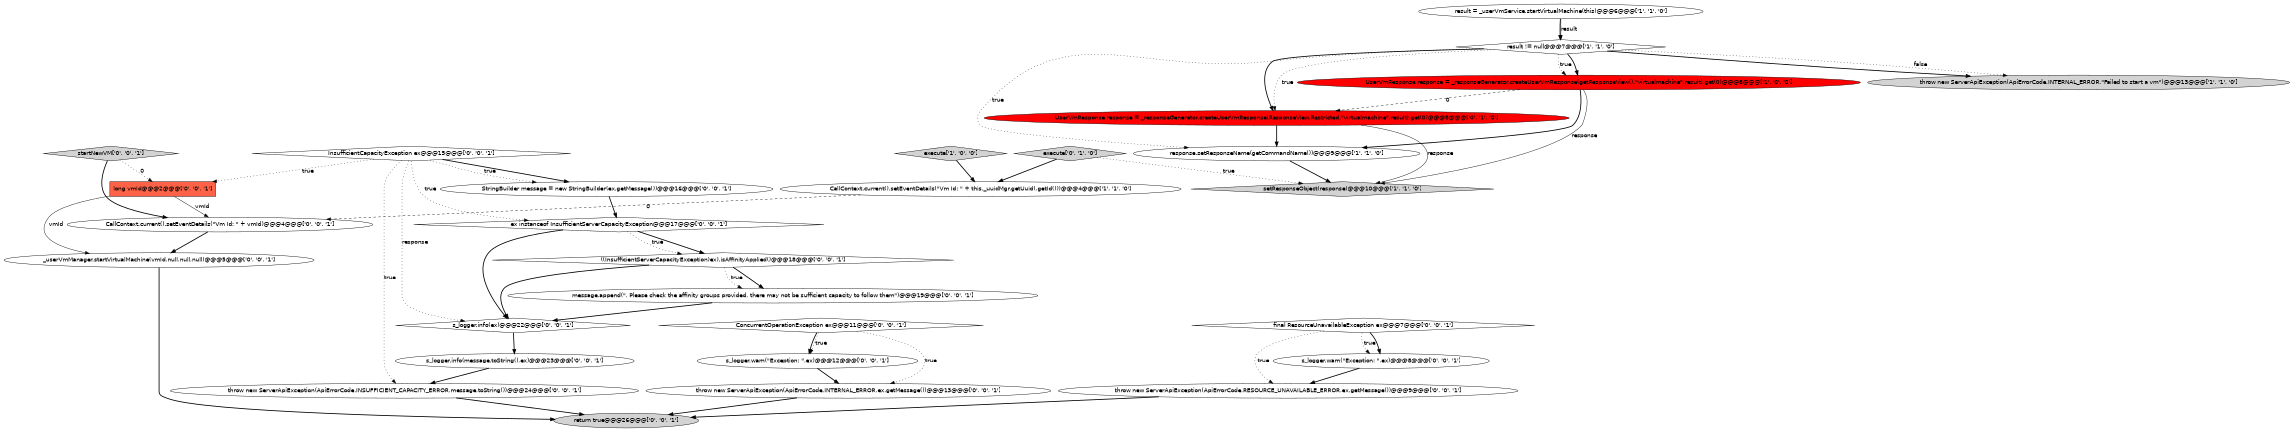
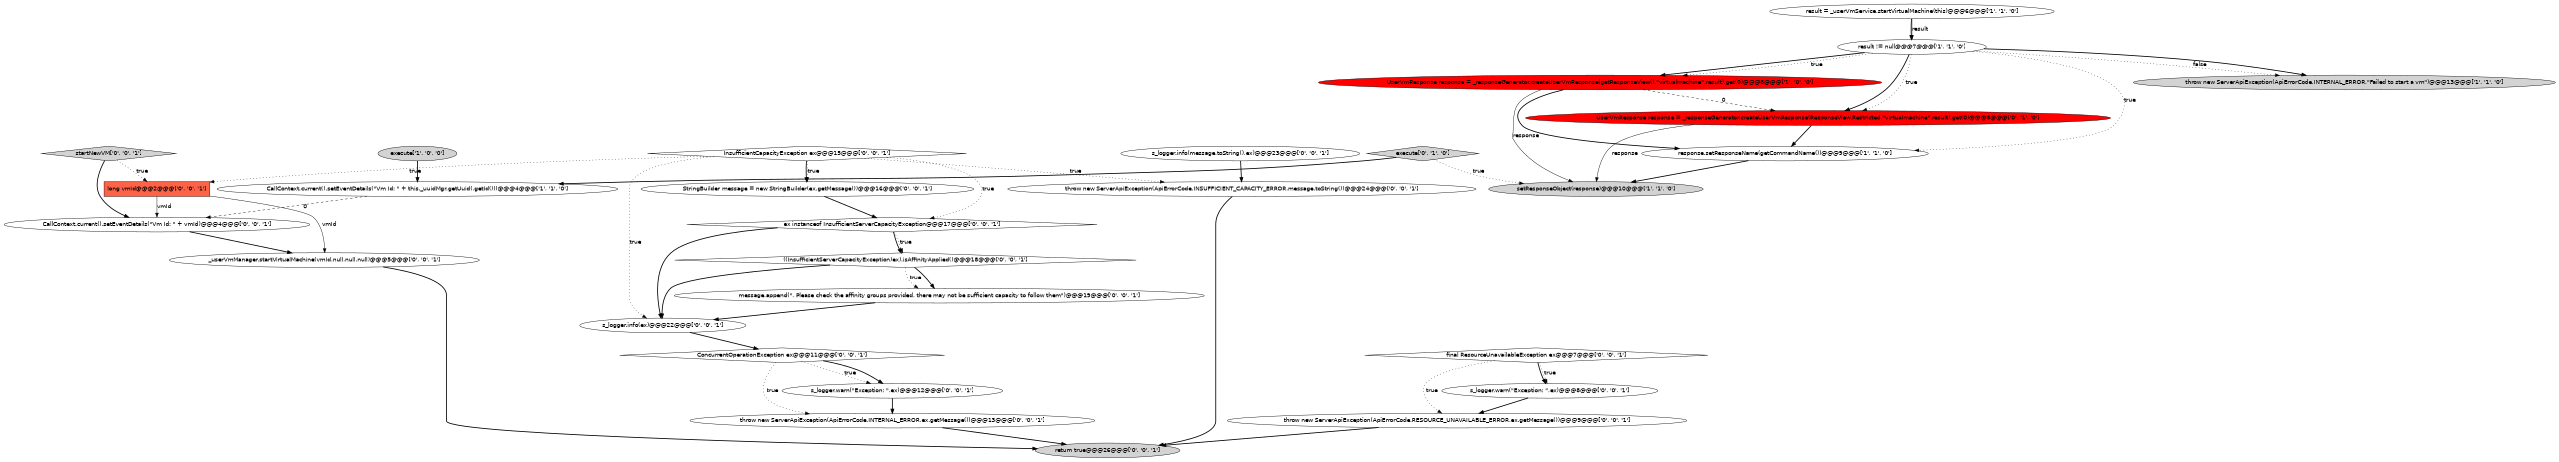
node "result != null@@@7@@@['1', '1', '0']": shape diamond -> ellipse
node "execute['1', '0', '0']": shape diamond -> ellipse
edge "startNewVM['0', '0', '1']" -> "long vmId@@@2@@@['0', '0', '1']": label "0" -> "true"
node "setResponseObject(response)@@@10@@@['1', '1', '0']": shape diamond -> ellipse
edge "InsufficientCapacityException ex@@@15@@@['0', '0', '1']" -> "s_logger.info(ex)@@@22@@@['0', '0', '1']": label "response" -> "true"
node "s_logger.info(ex)@@@22@@@['0', '0', '1']": shape diamond -> ellipse
edge "s_logger.info(ex)@@@22@@@['0', '0', '1']" -> "s_logger.info(message.toString(),ex)@@@23@@@['0', '0', '1']": now "s_logger.info(ex)@@@22@@@['0', '0', '1']" -> "ConcurrentOperationException ex@@@11@@@['0', '0', '1']"
